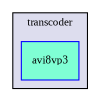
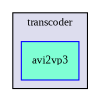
node "avi8vp3": label "avi8vp3" -> "avi2vp3"
